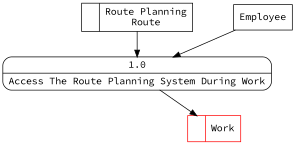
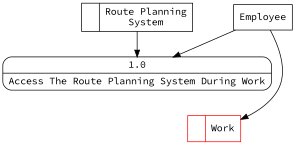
node "Route Planning": text "Route" -> "System"
edge "1.0" -> "Work": now "Employee" -> "Work"
